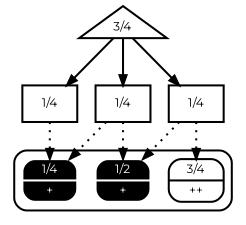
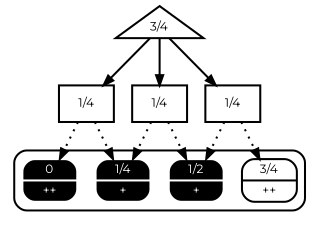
node "0": added
